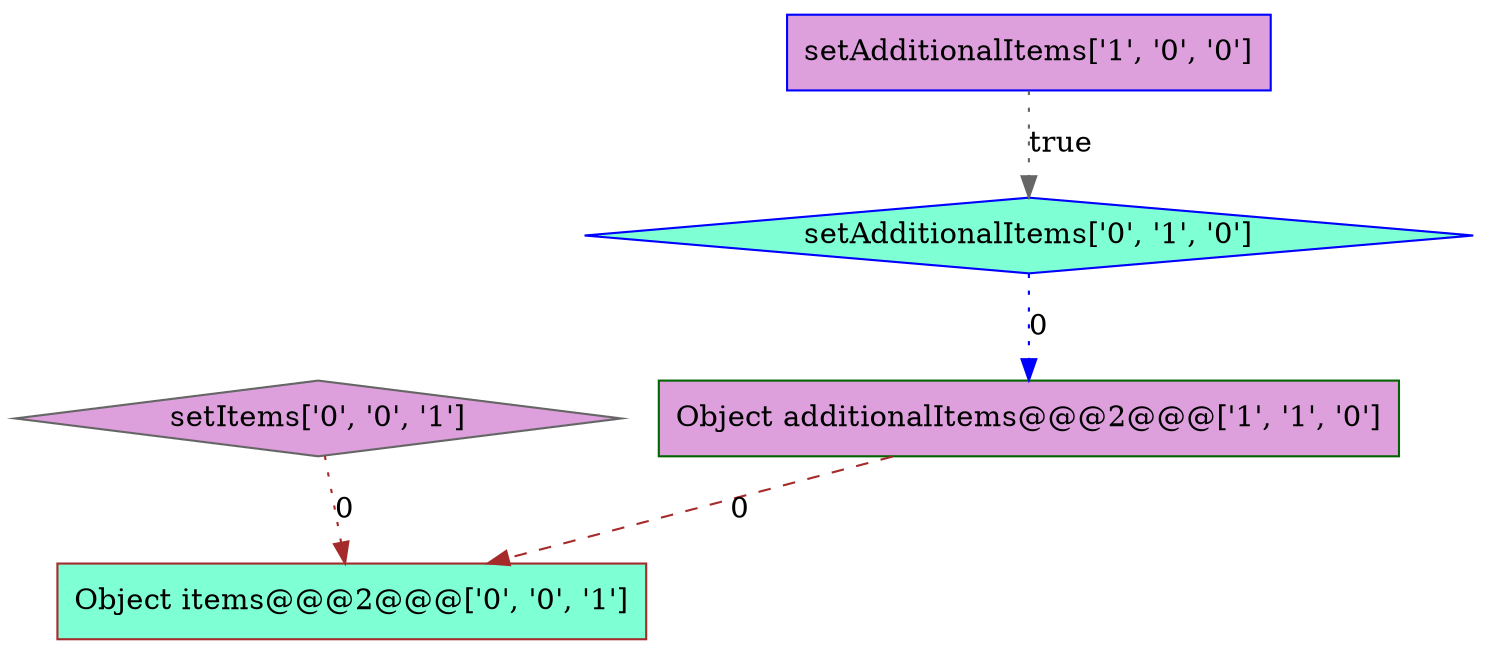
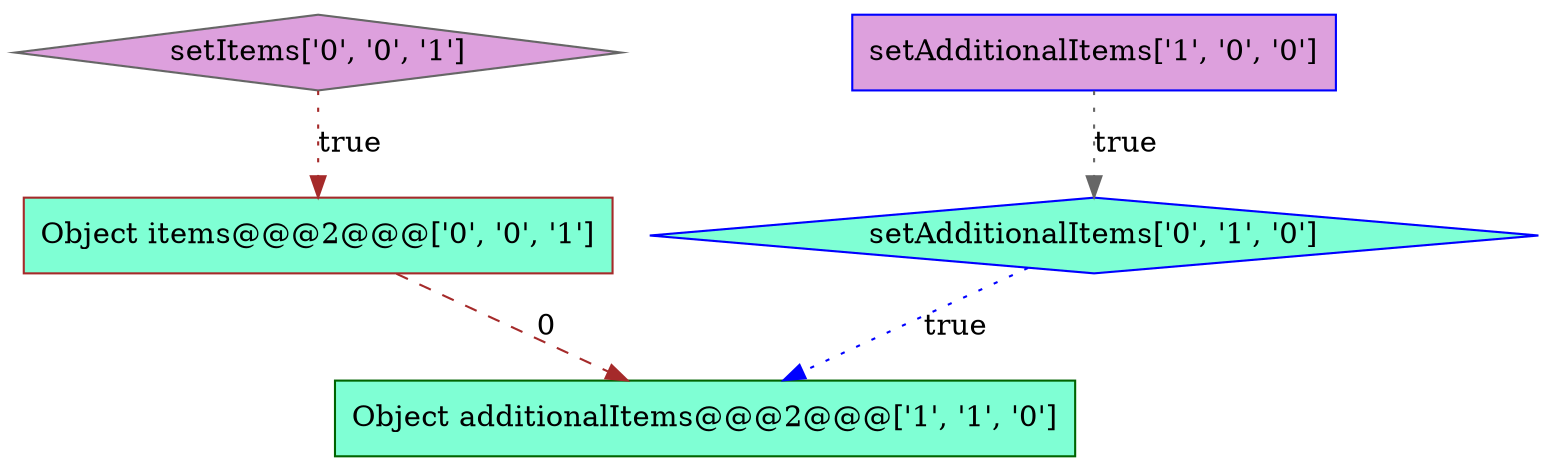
edge "setAdditionalItems['0', '1', '0']" -> "Object additionalItems@@@2@@@['1', '1', '0']": label "0" -> "true"
node "Object additionalItems@@@2@@@['1', '1', '0']": fillcolor plum -> aquamarine
edge "Object additionalItems@@@2@@@['1', '1', '0']" -> "Object items@@@2@@@['0', '0', '1']": reversed
edge "setItems['0', '0', '1']" -> "Object items@@@2@@@['0', '0', '1']": label "0" -> "true"
